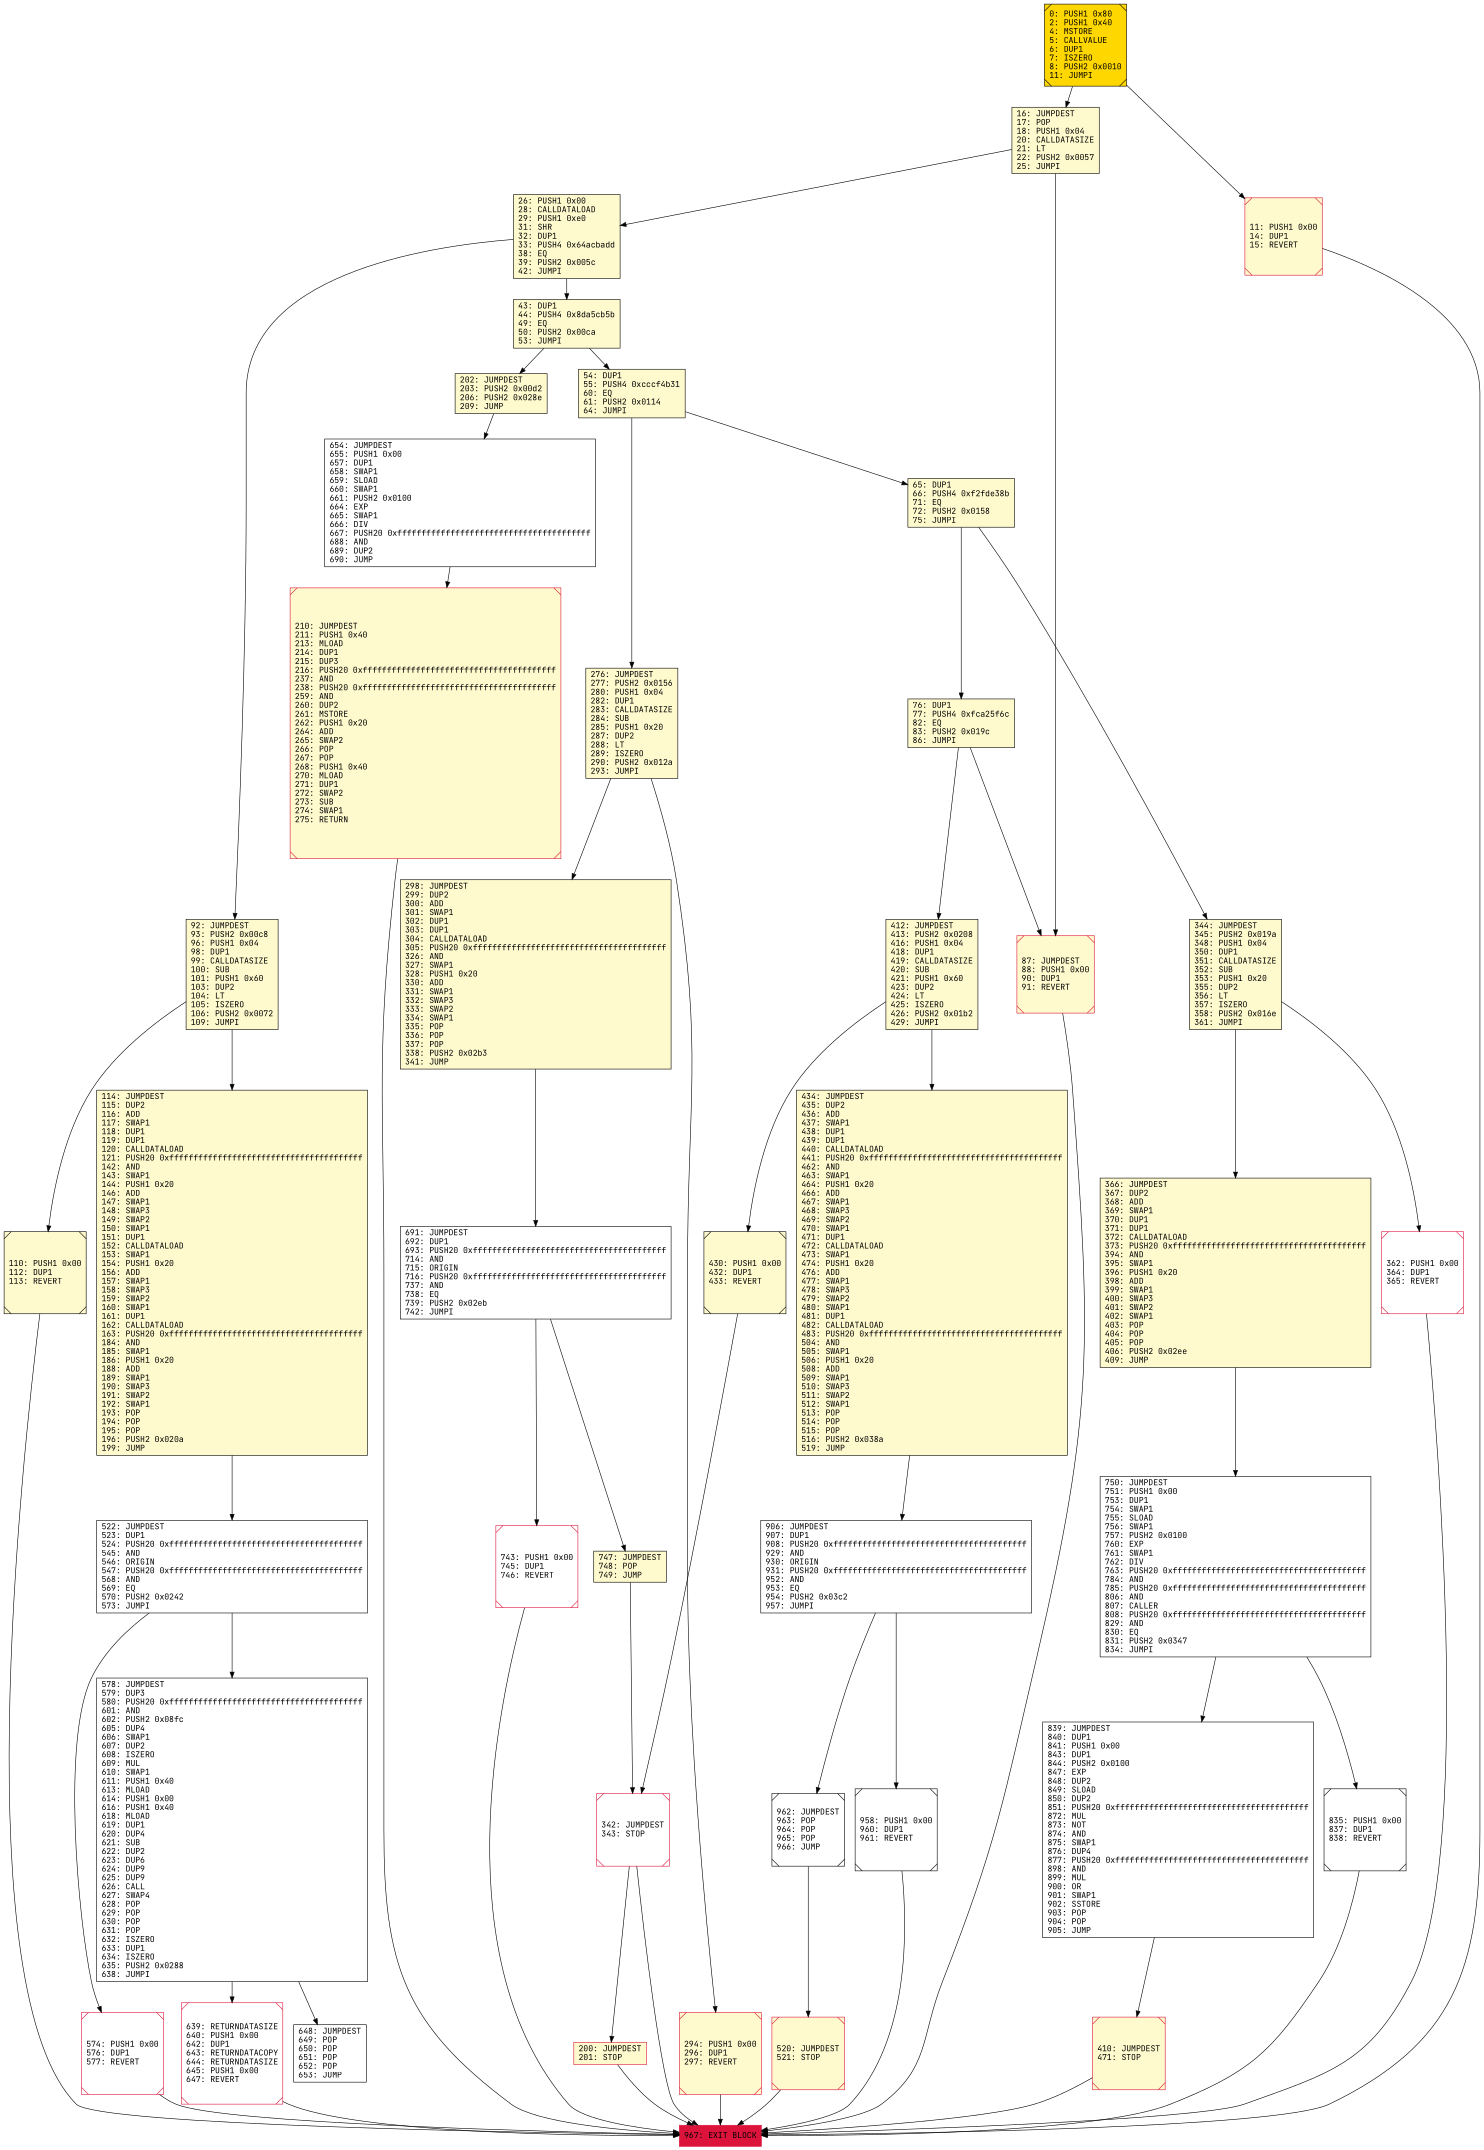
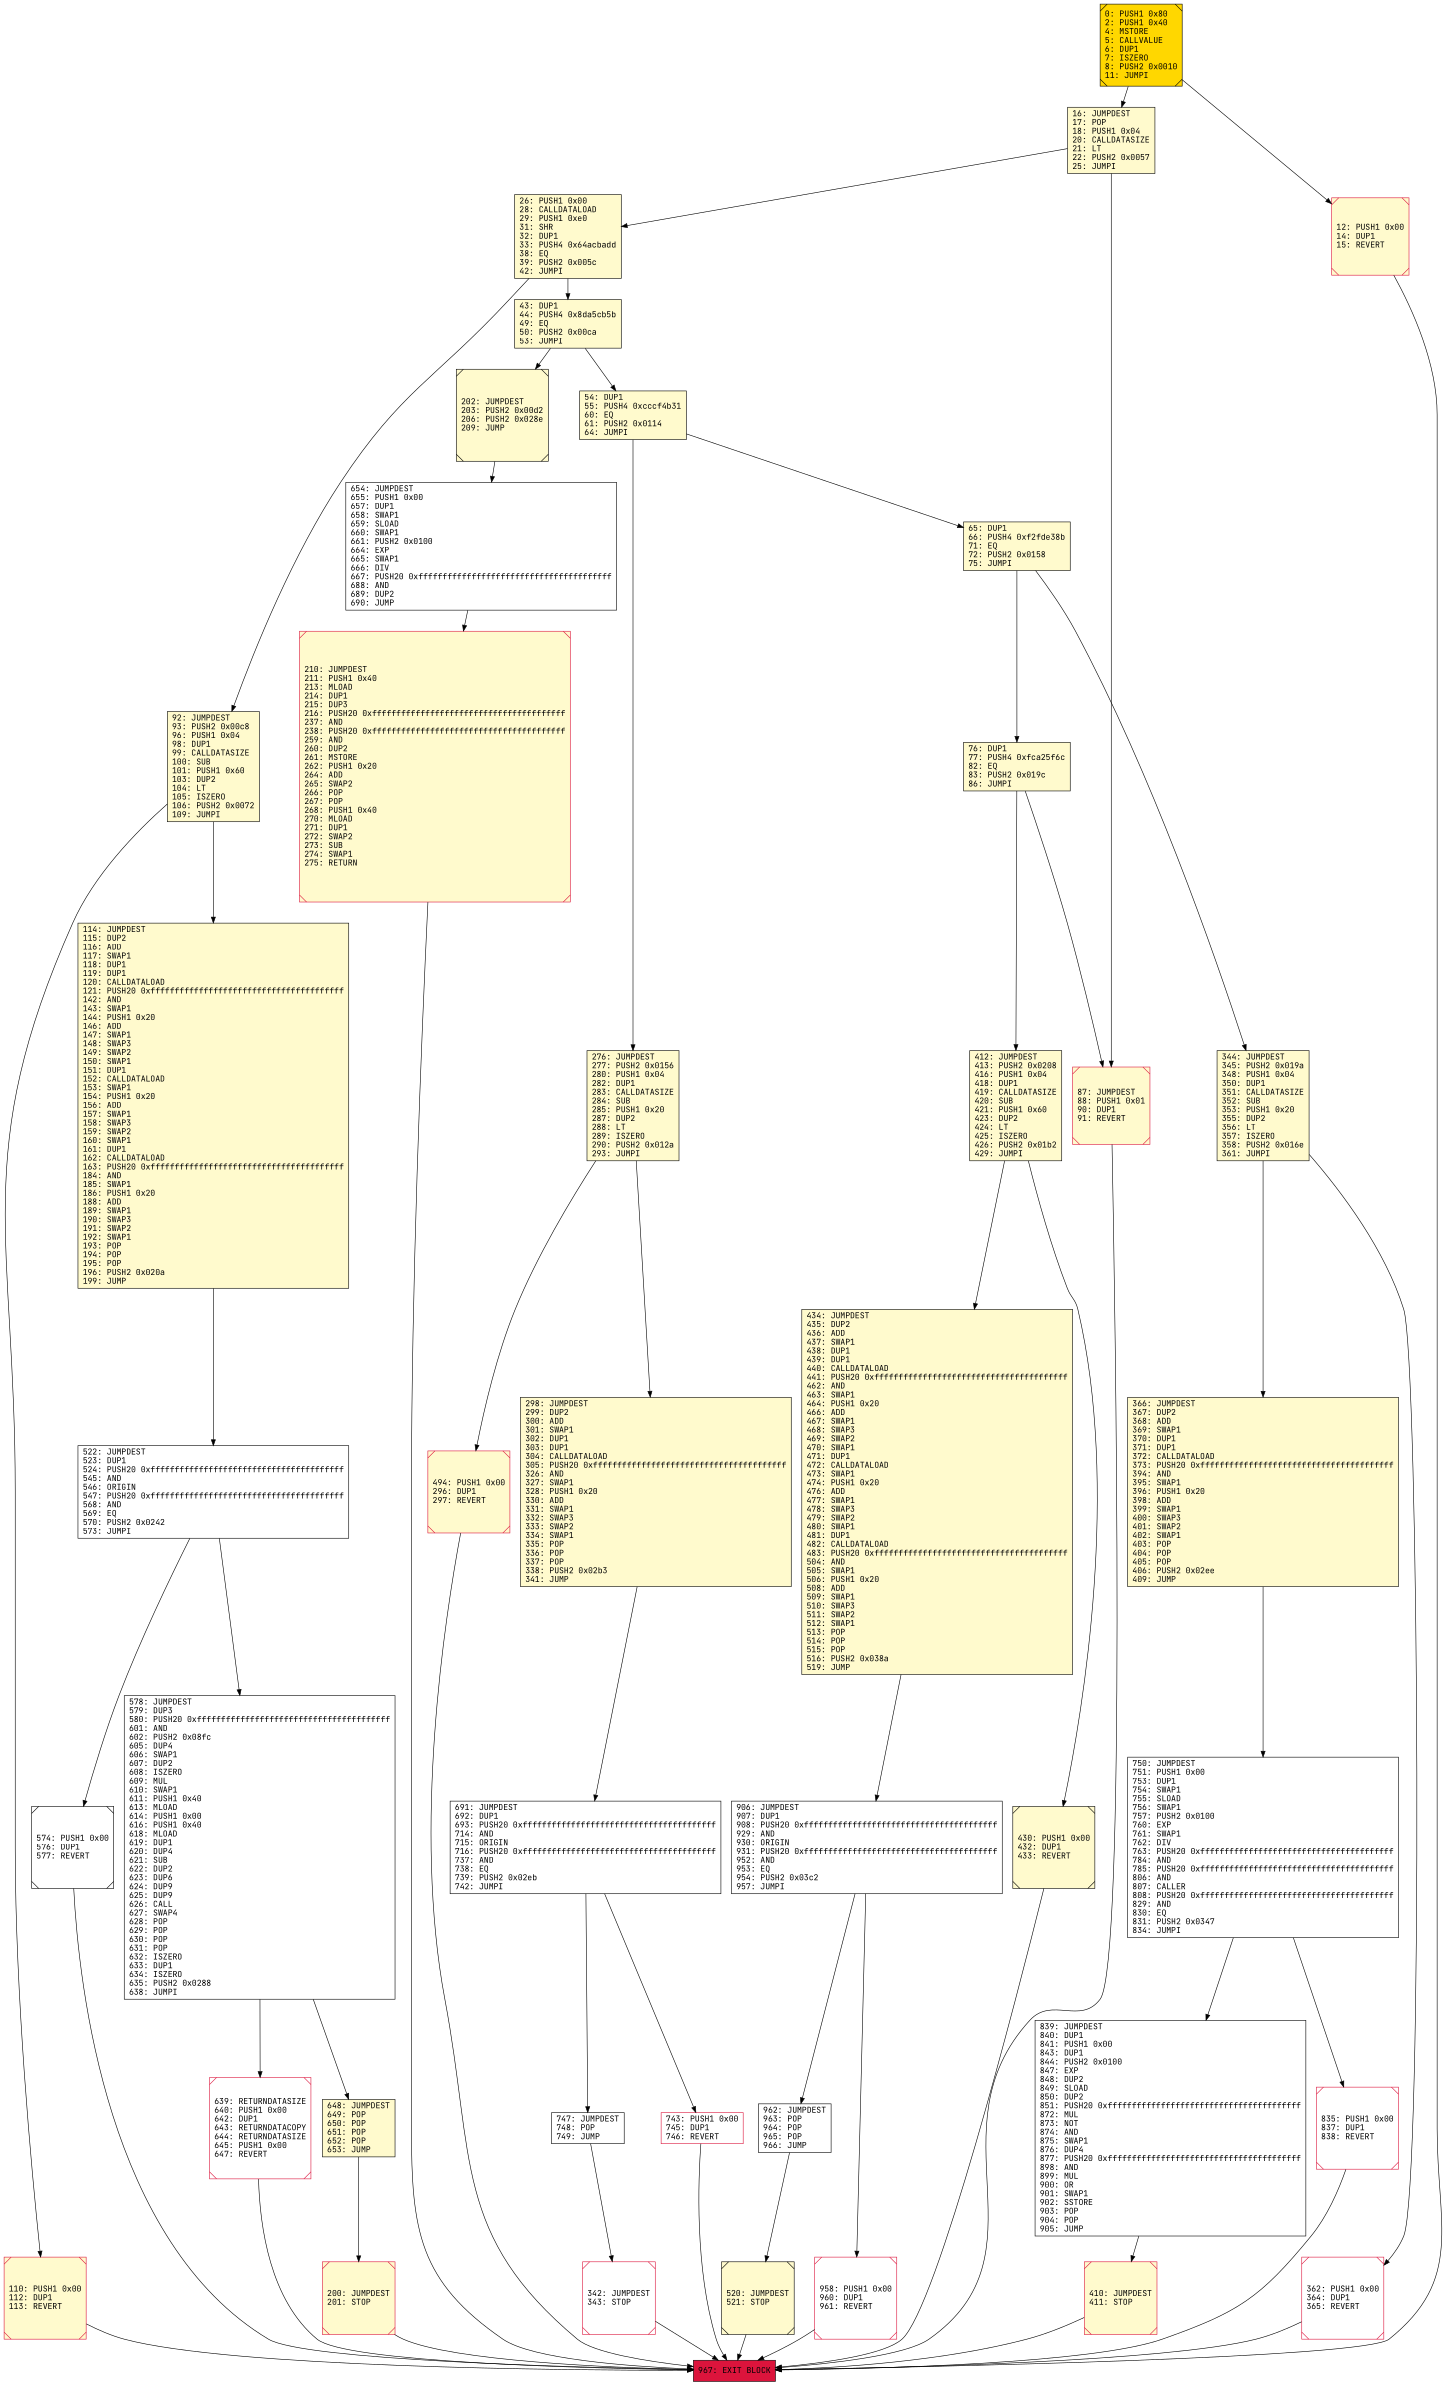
node "11: PUSH1 0x00 14: DUP1 15: REVERT": label "11: PUSH1 0x00 14: DUP1 15: REVERT" -> "12: PUSH1 0x00 14: DUP1 15: REVERT"
node "202: JUMPDEST 203: PUSH2 0x00d2 206: PUSH2 0x028e 209: JUMP": shape box -> Msquare
node "87: JUMPDEST 88: PUSH1 0x00 90: DUP1 91: REVERT": label "87: JUMPDEST 88: PUSH1 0x00 90: DUP1 91: REVERT" -> "87: JUMPDEST 88: PUSH1 0x01 90: DUP1 91: REVERT"
node "110: PUSH1 0x00 112: DUP1 113: REVERT": color black -> crimson
edge "430: PUSH1 0x00 432: DUP1 433: REVERT" -> "342: JUMPDEST 343: STOP": now "430: PUSH1 0x00 432: DUP1 433: REVERT" -> "967: EXIT BLOCK"
node "743: PUSH1 0x00 745: DUP1 746: REVERT": shape Msquare -> box
node "747: JUMPDEST 748: POP 749: JUMP": fillcolor lemonchiffon -> white
node "962: JUMPDEST 963: POP 964: POP 965: POP 966: JUMP": shape Msquare -> box
node "958: PUSH1 0x00 960: DUP1 961: REVERT": color black -> crimson
node "835: PUSH1 0x00 837: DUP1 838: REVERT": color black -> crimson
edge "342: JUMPDEST 343: STOP" -> "200: JUMPDEST 201: STOP": now "648: JUMPDEST 649: POP 650: POP 651: POP 652: POP 653: JUMP" -> "200: JUMPDEST 201: STOP"
node "574: PUSH1 0x00 576: DUP1 577: REVERT": color crimson -> black
node "648: JUMPDEST 649: POP 650: POP 651: POP 652: POP 653: JUMP": fillcolor white -> lemonchiffon
node "200: JUMPDEST 201: STOP": shape box -> Msquare
node "294: PUSH1 0x00 296: DUP1 297: REVERT": label "294: PUSH1 0x00 296: DUP1 297: REVERT" -> "494: PUSH1 0x00 296: DUP1 297: REVERT"
node "520: JUMPDEST 521: STOP": color crimson -> black
node "410: JUMPDEST 471: STOP": label "410: JUMPDEST 471: STOP" -> "410: JUMPDEST 411: STOP"
node "967: EXIT BLOCK": color crimson -> black
